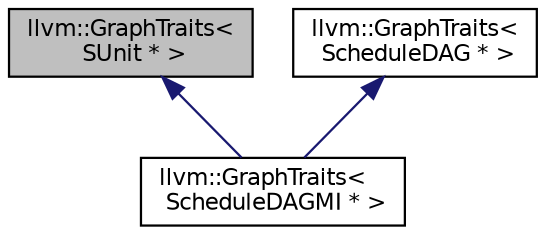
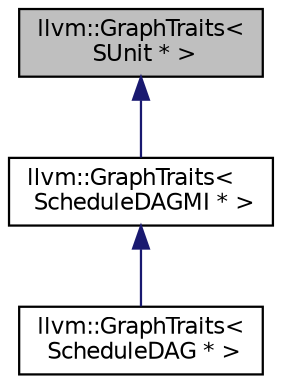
edge "llvm::GraphTraits< ScheduleDAGMI * >" -> "llvm::GraphTraits< ScheduleDAG * >": reversed
